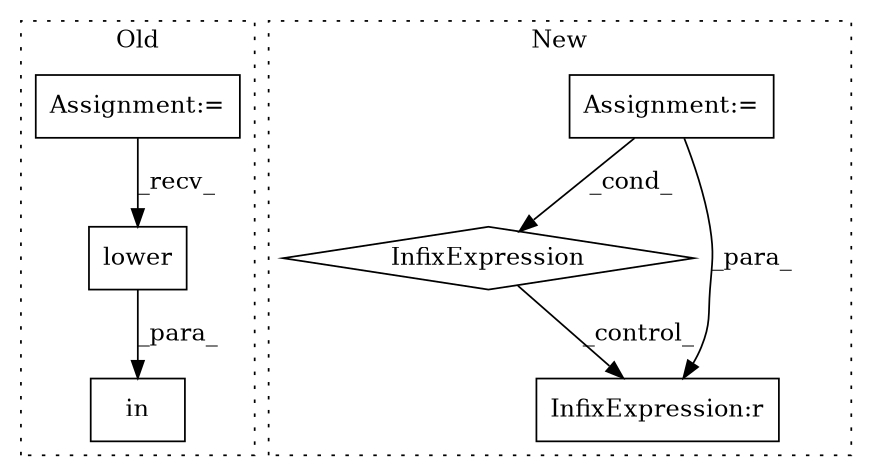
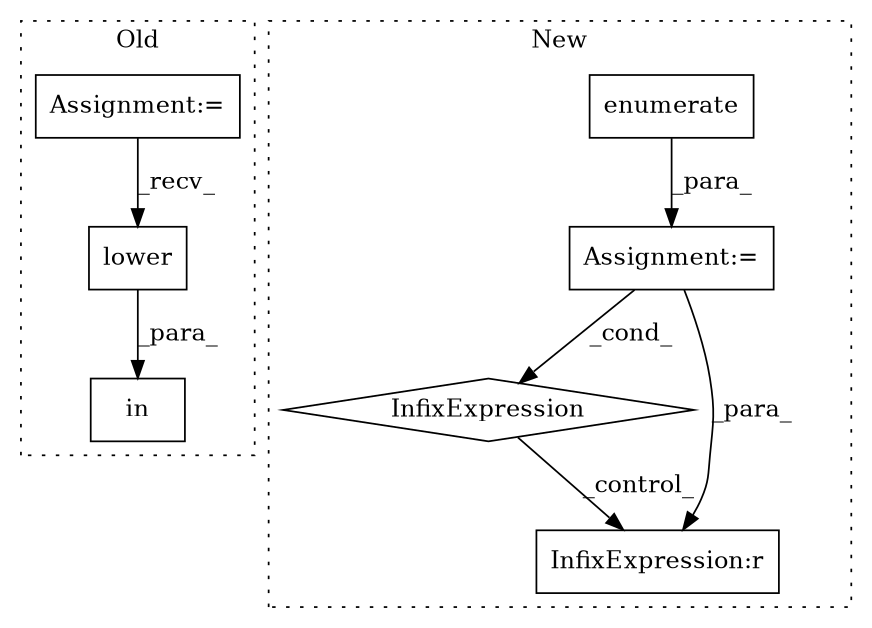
node "enumerate": added
